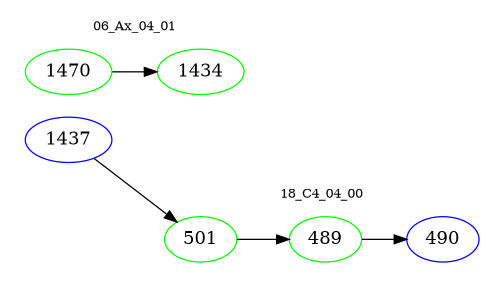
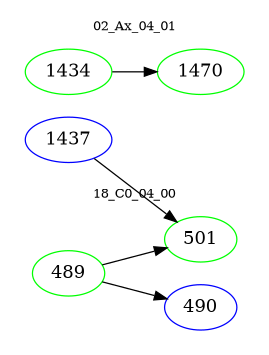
cluster "06_Ax_04_01": label "06_Ax_04_01" -> "02_Ax_04_01"
edge "1470" -> "1434": reversed
cluster "18_C4_04_00": label "18_C4_04_00" -> "18_C0_04_00"
edge "501" -> "489": reversed
